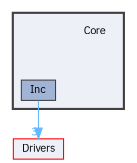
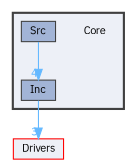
node "Src": added
